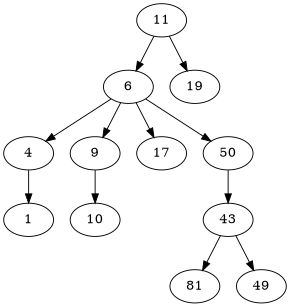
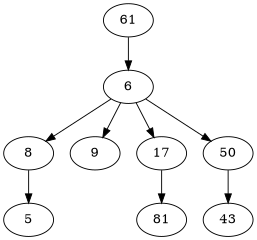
node "11": label "11" -> "61"
node "19": removed
node "4": label "4" -> "8"
node "1": label "1" -> "5"
node "10": removed
edge "43" -> "81": now "17" -> "81"
node "49": removed
